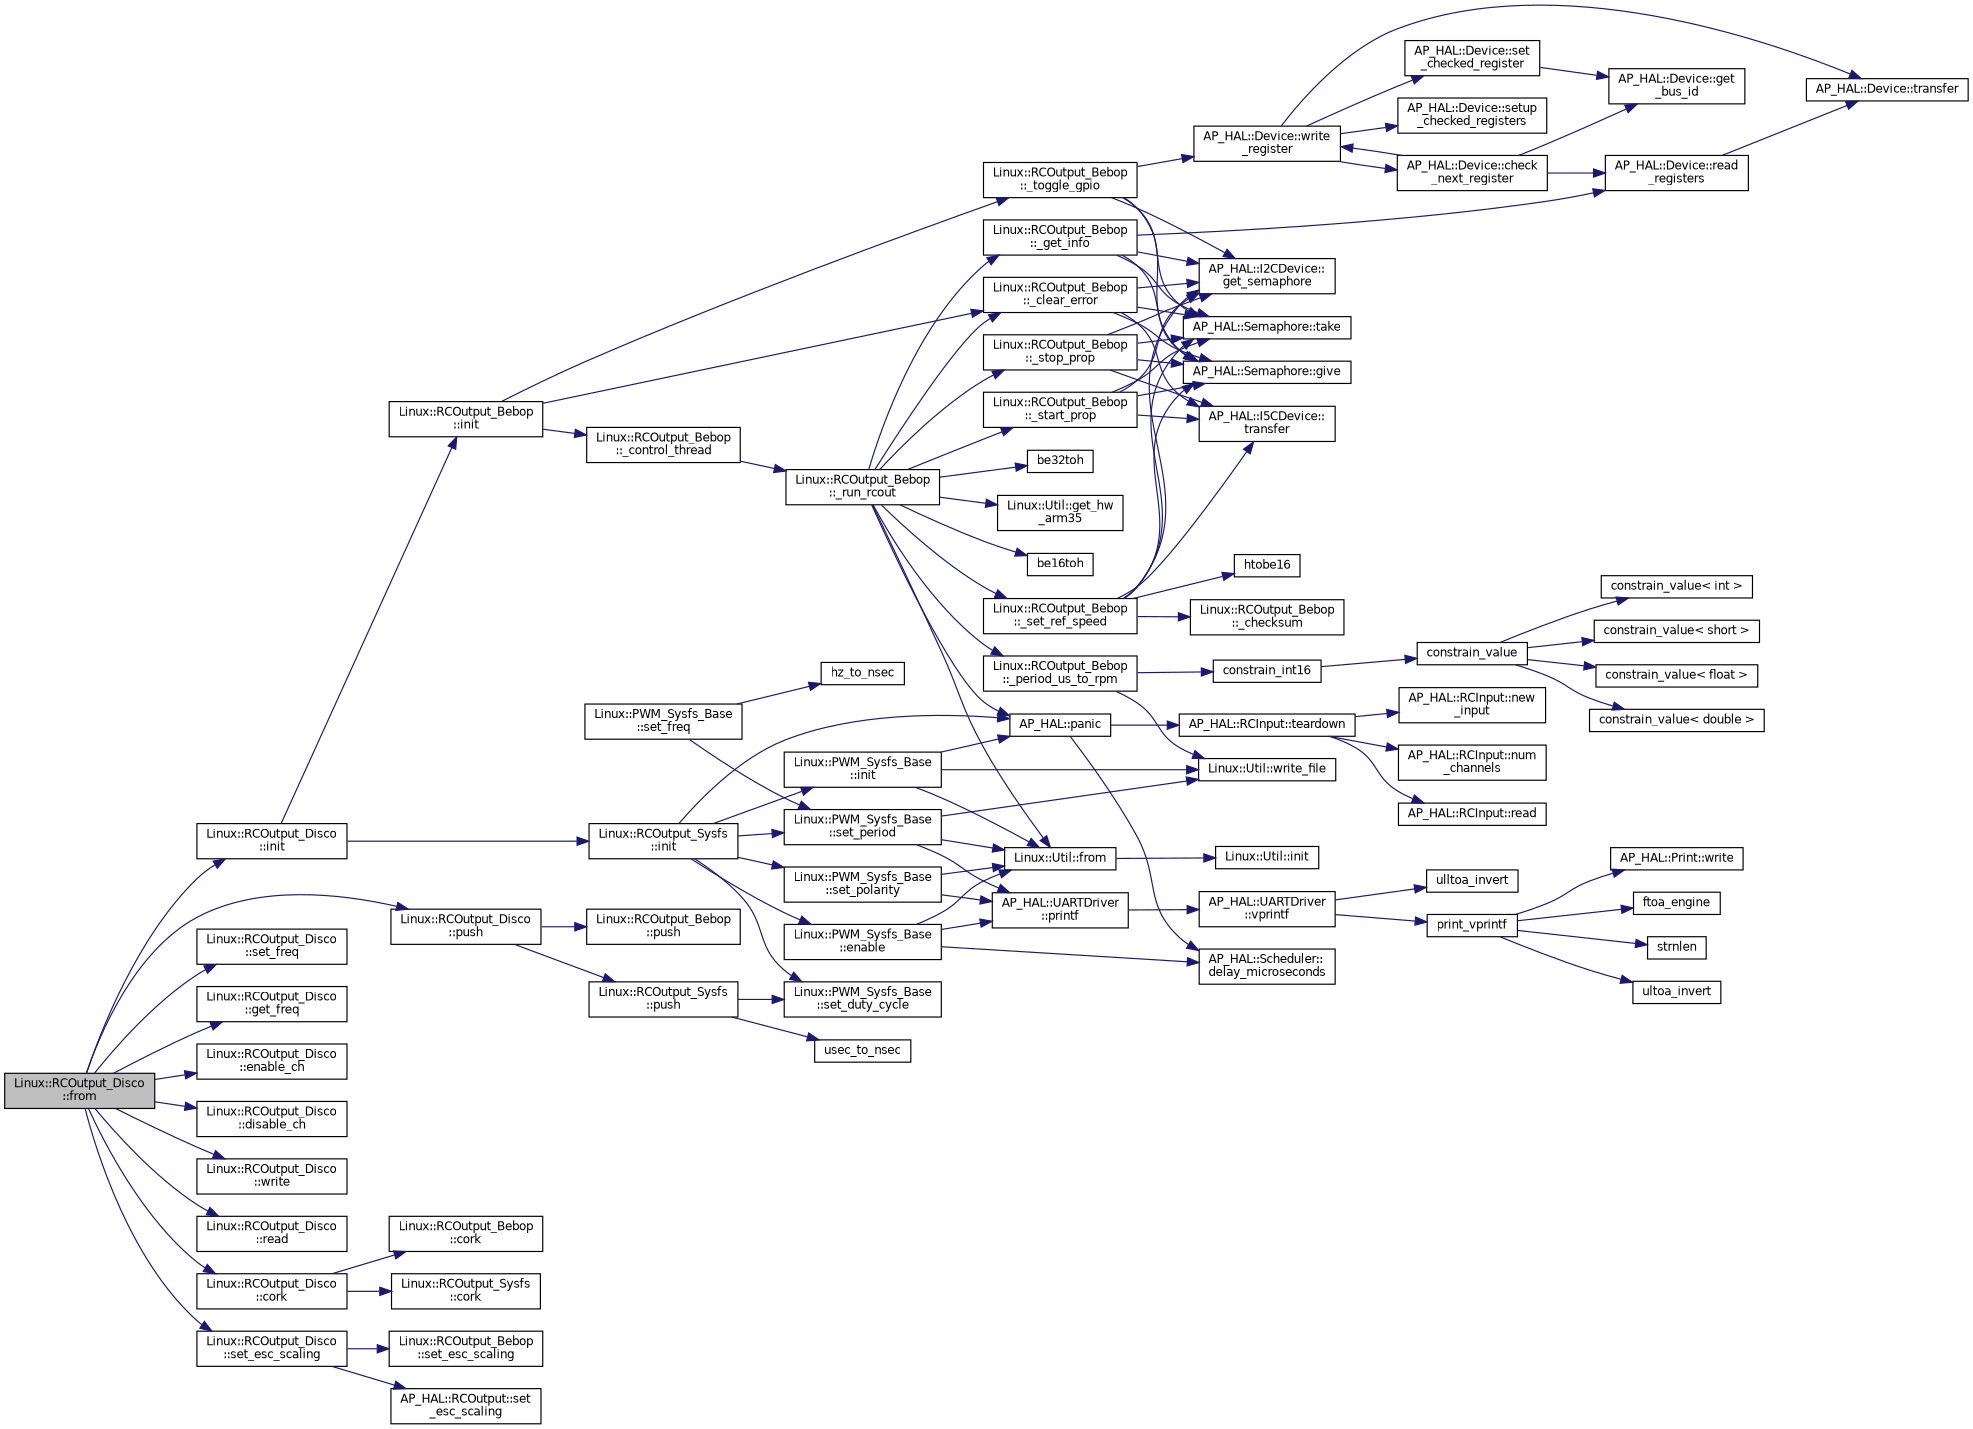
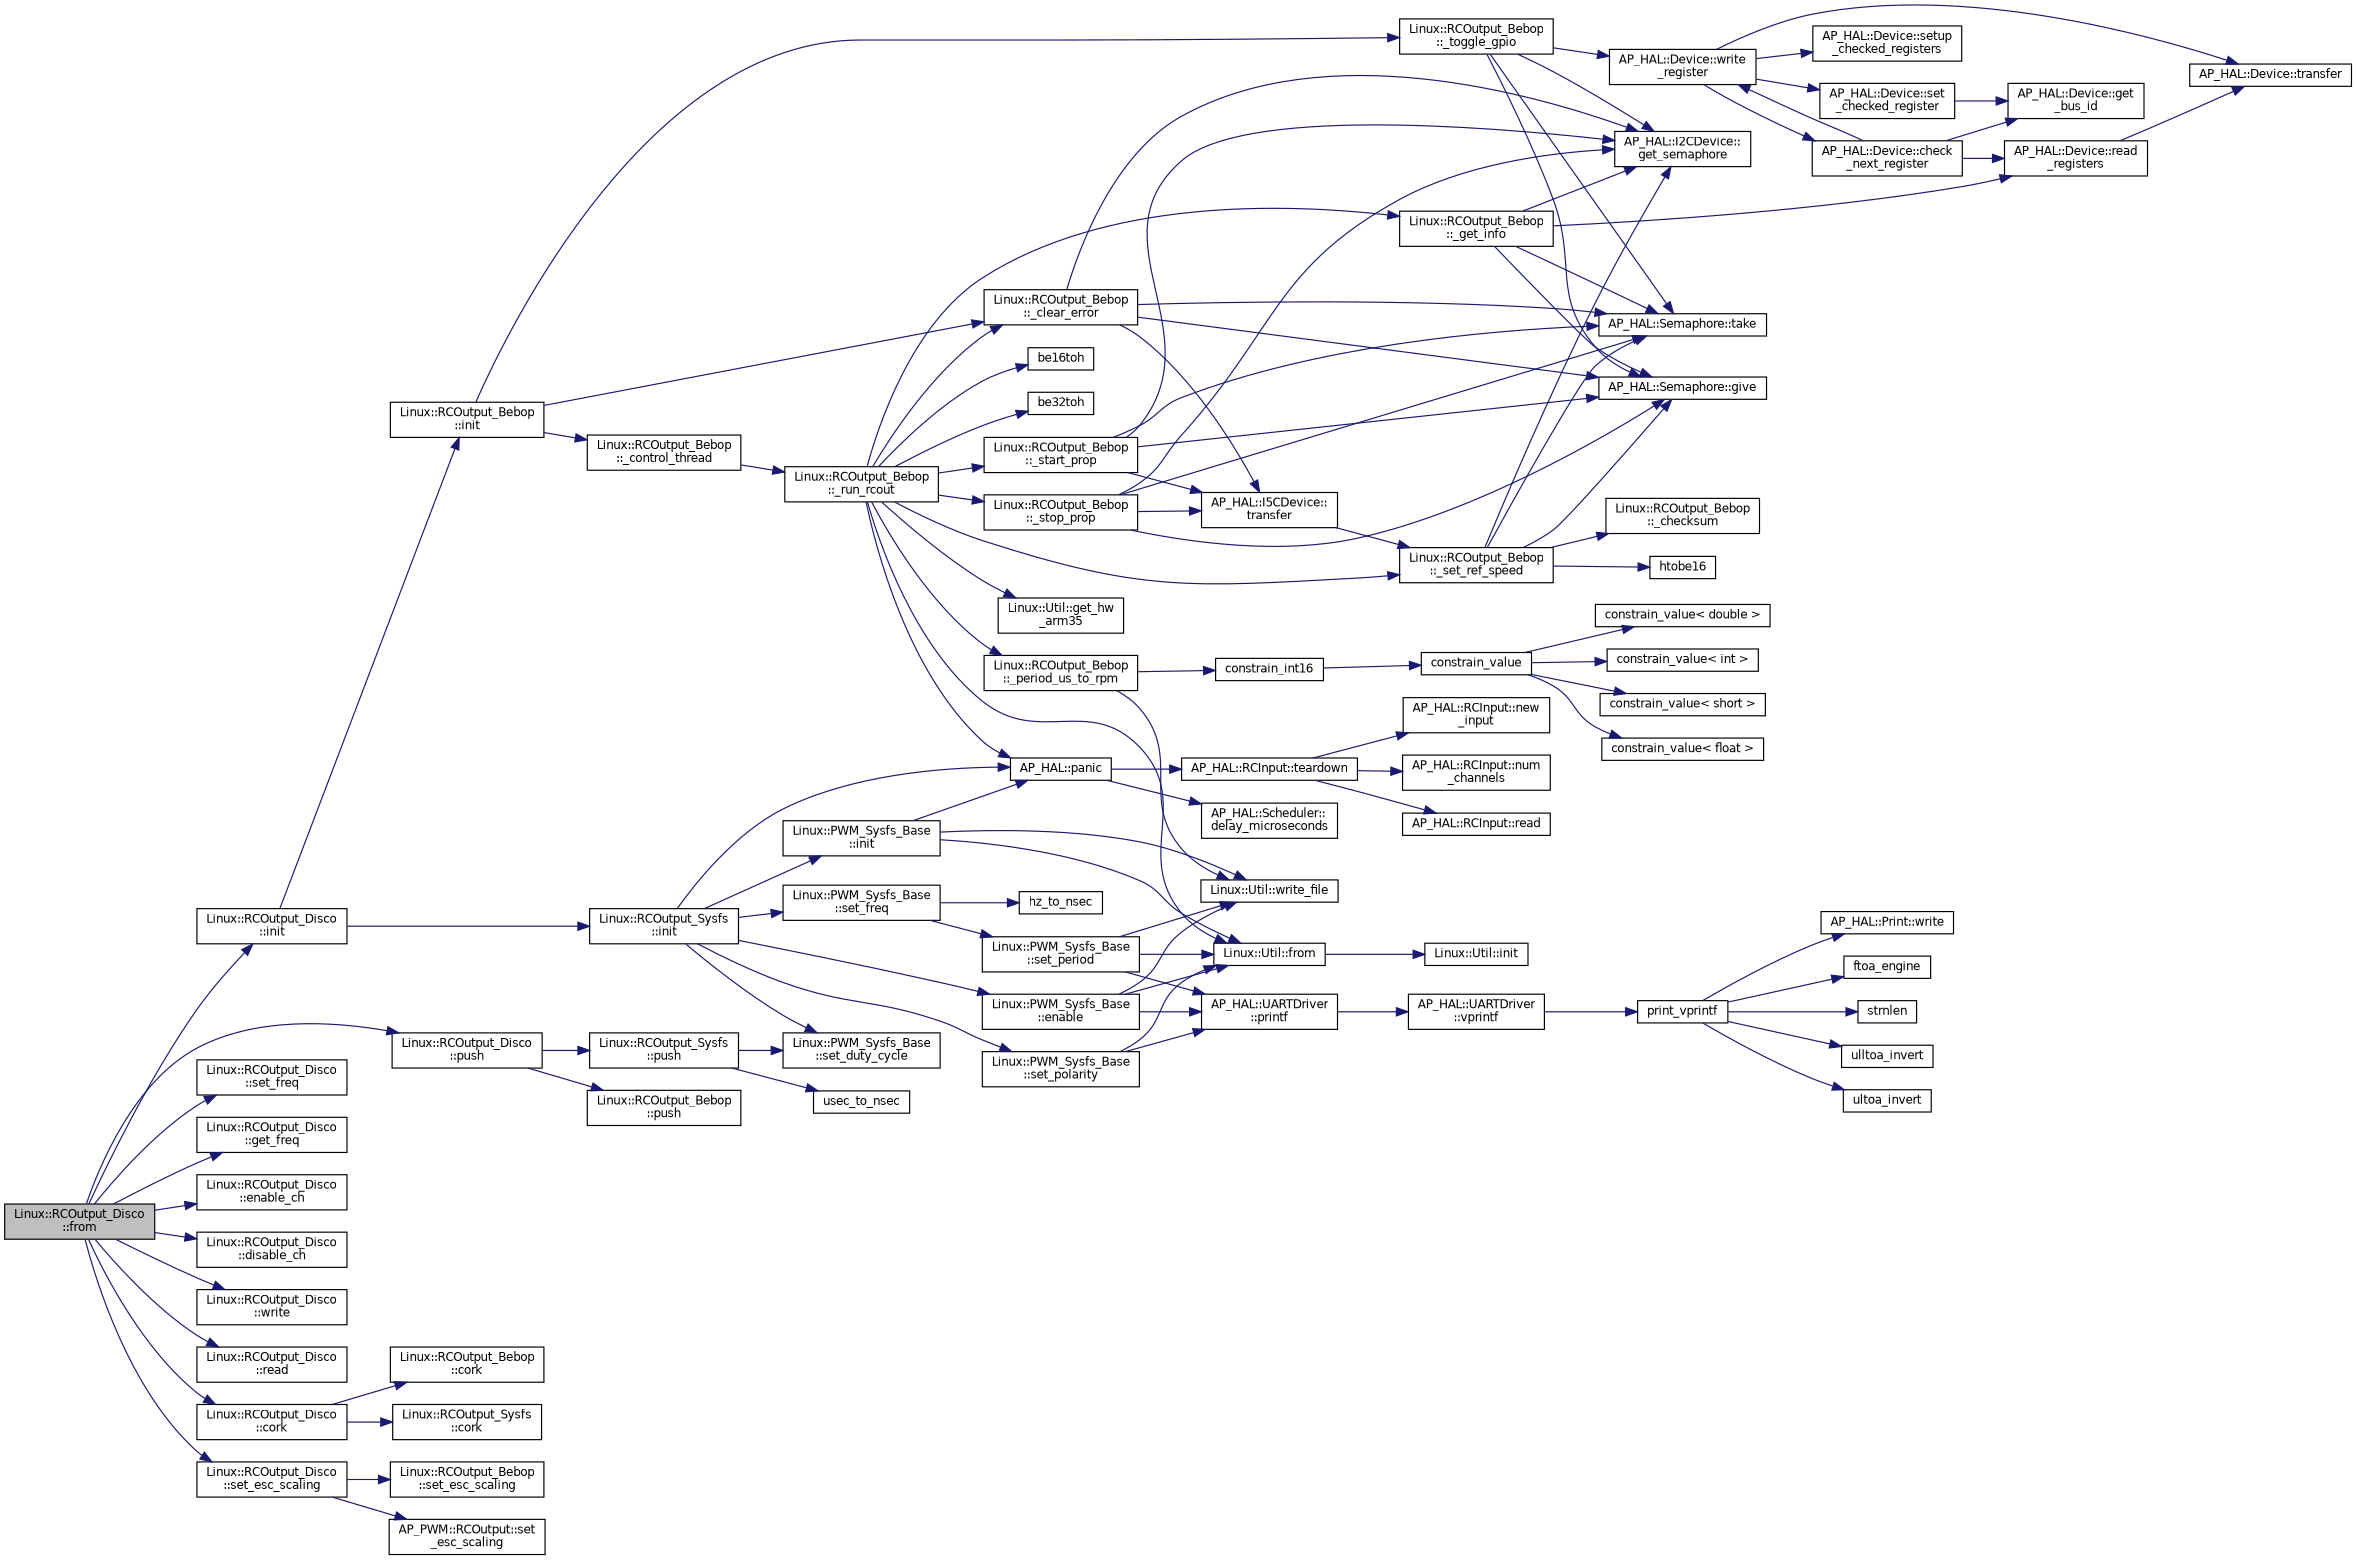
edge "Linux::RCOutput_Bebop ::_set_ref_speed" -> "AP_HAL::I5CDevice:: transfer": reversed
edge "Linux::RCOutput_Sysfs ::init" -> "Linux::PWM_Sysfs_Base ::set_period": now "Linux::RCOutput_Sysfs ::init" -> "Linux::PWM_Sysfs_Base ::set_freq"
edge "AP_HAL::UARTDriver ::vprintf" -> "ulltoa_invert": now "print_vprintf" -> "ulltoa_invert"
edge "Linux::PWM_Sysfs_Base ::enable" -> "AP_HAL::Scheduler:: delay_microseconds": now "Linux::PWM_Sysfs_Base ::enable" -> "Linux::Util::write_file"
node "AP_HAL::RCOutput::set _esc_scaling": label "AP_HAL::RCOutput::set _esc_scaling" -> "AP_PWM::RCOutput::set _esc_scaling"
